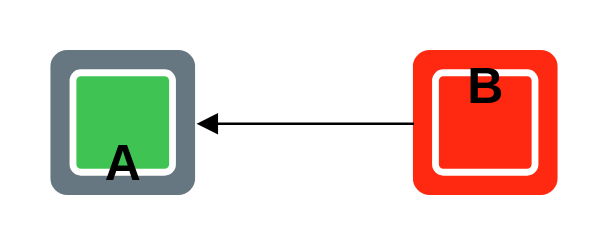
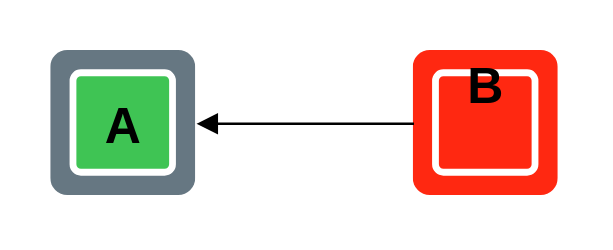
node "A": moved (124, 161) -> (124, 124)
